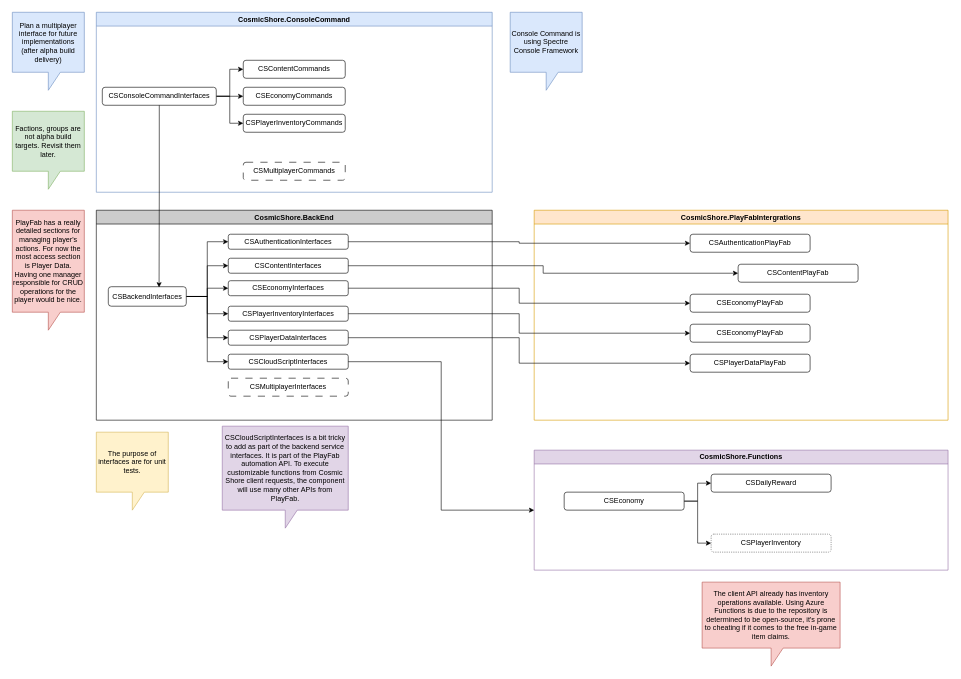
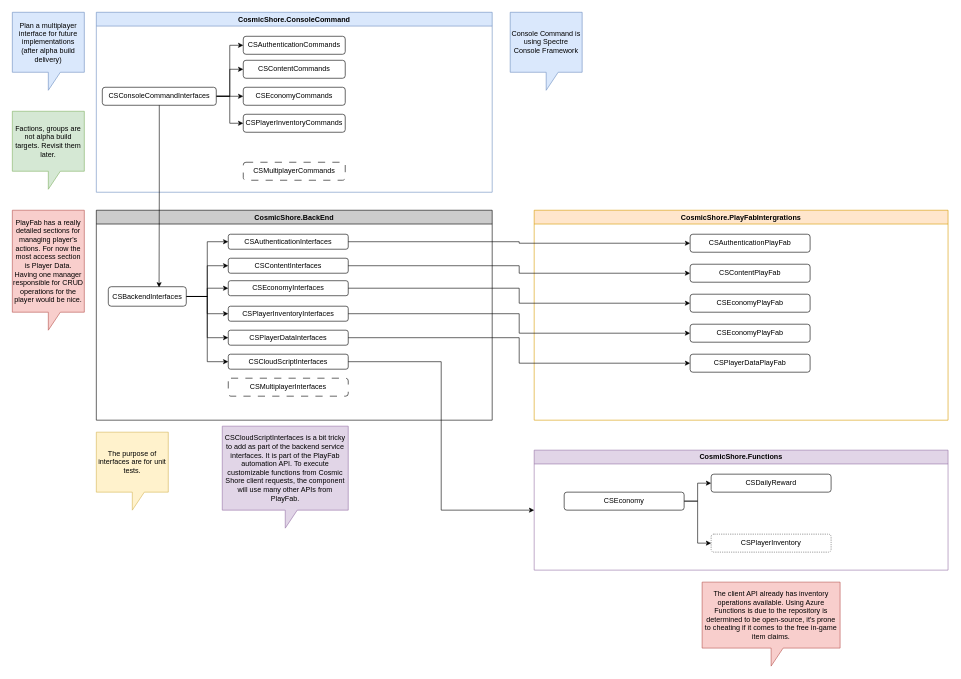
edge "CSConsoleCommandInterfaces" -> "CSAuthenticationCommands": added
node "CSAuthenticationCommands": added
node "CSContentPlayFab": moved (798, 273) -> (750, 273)
